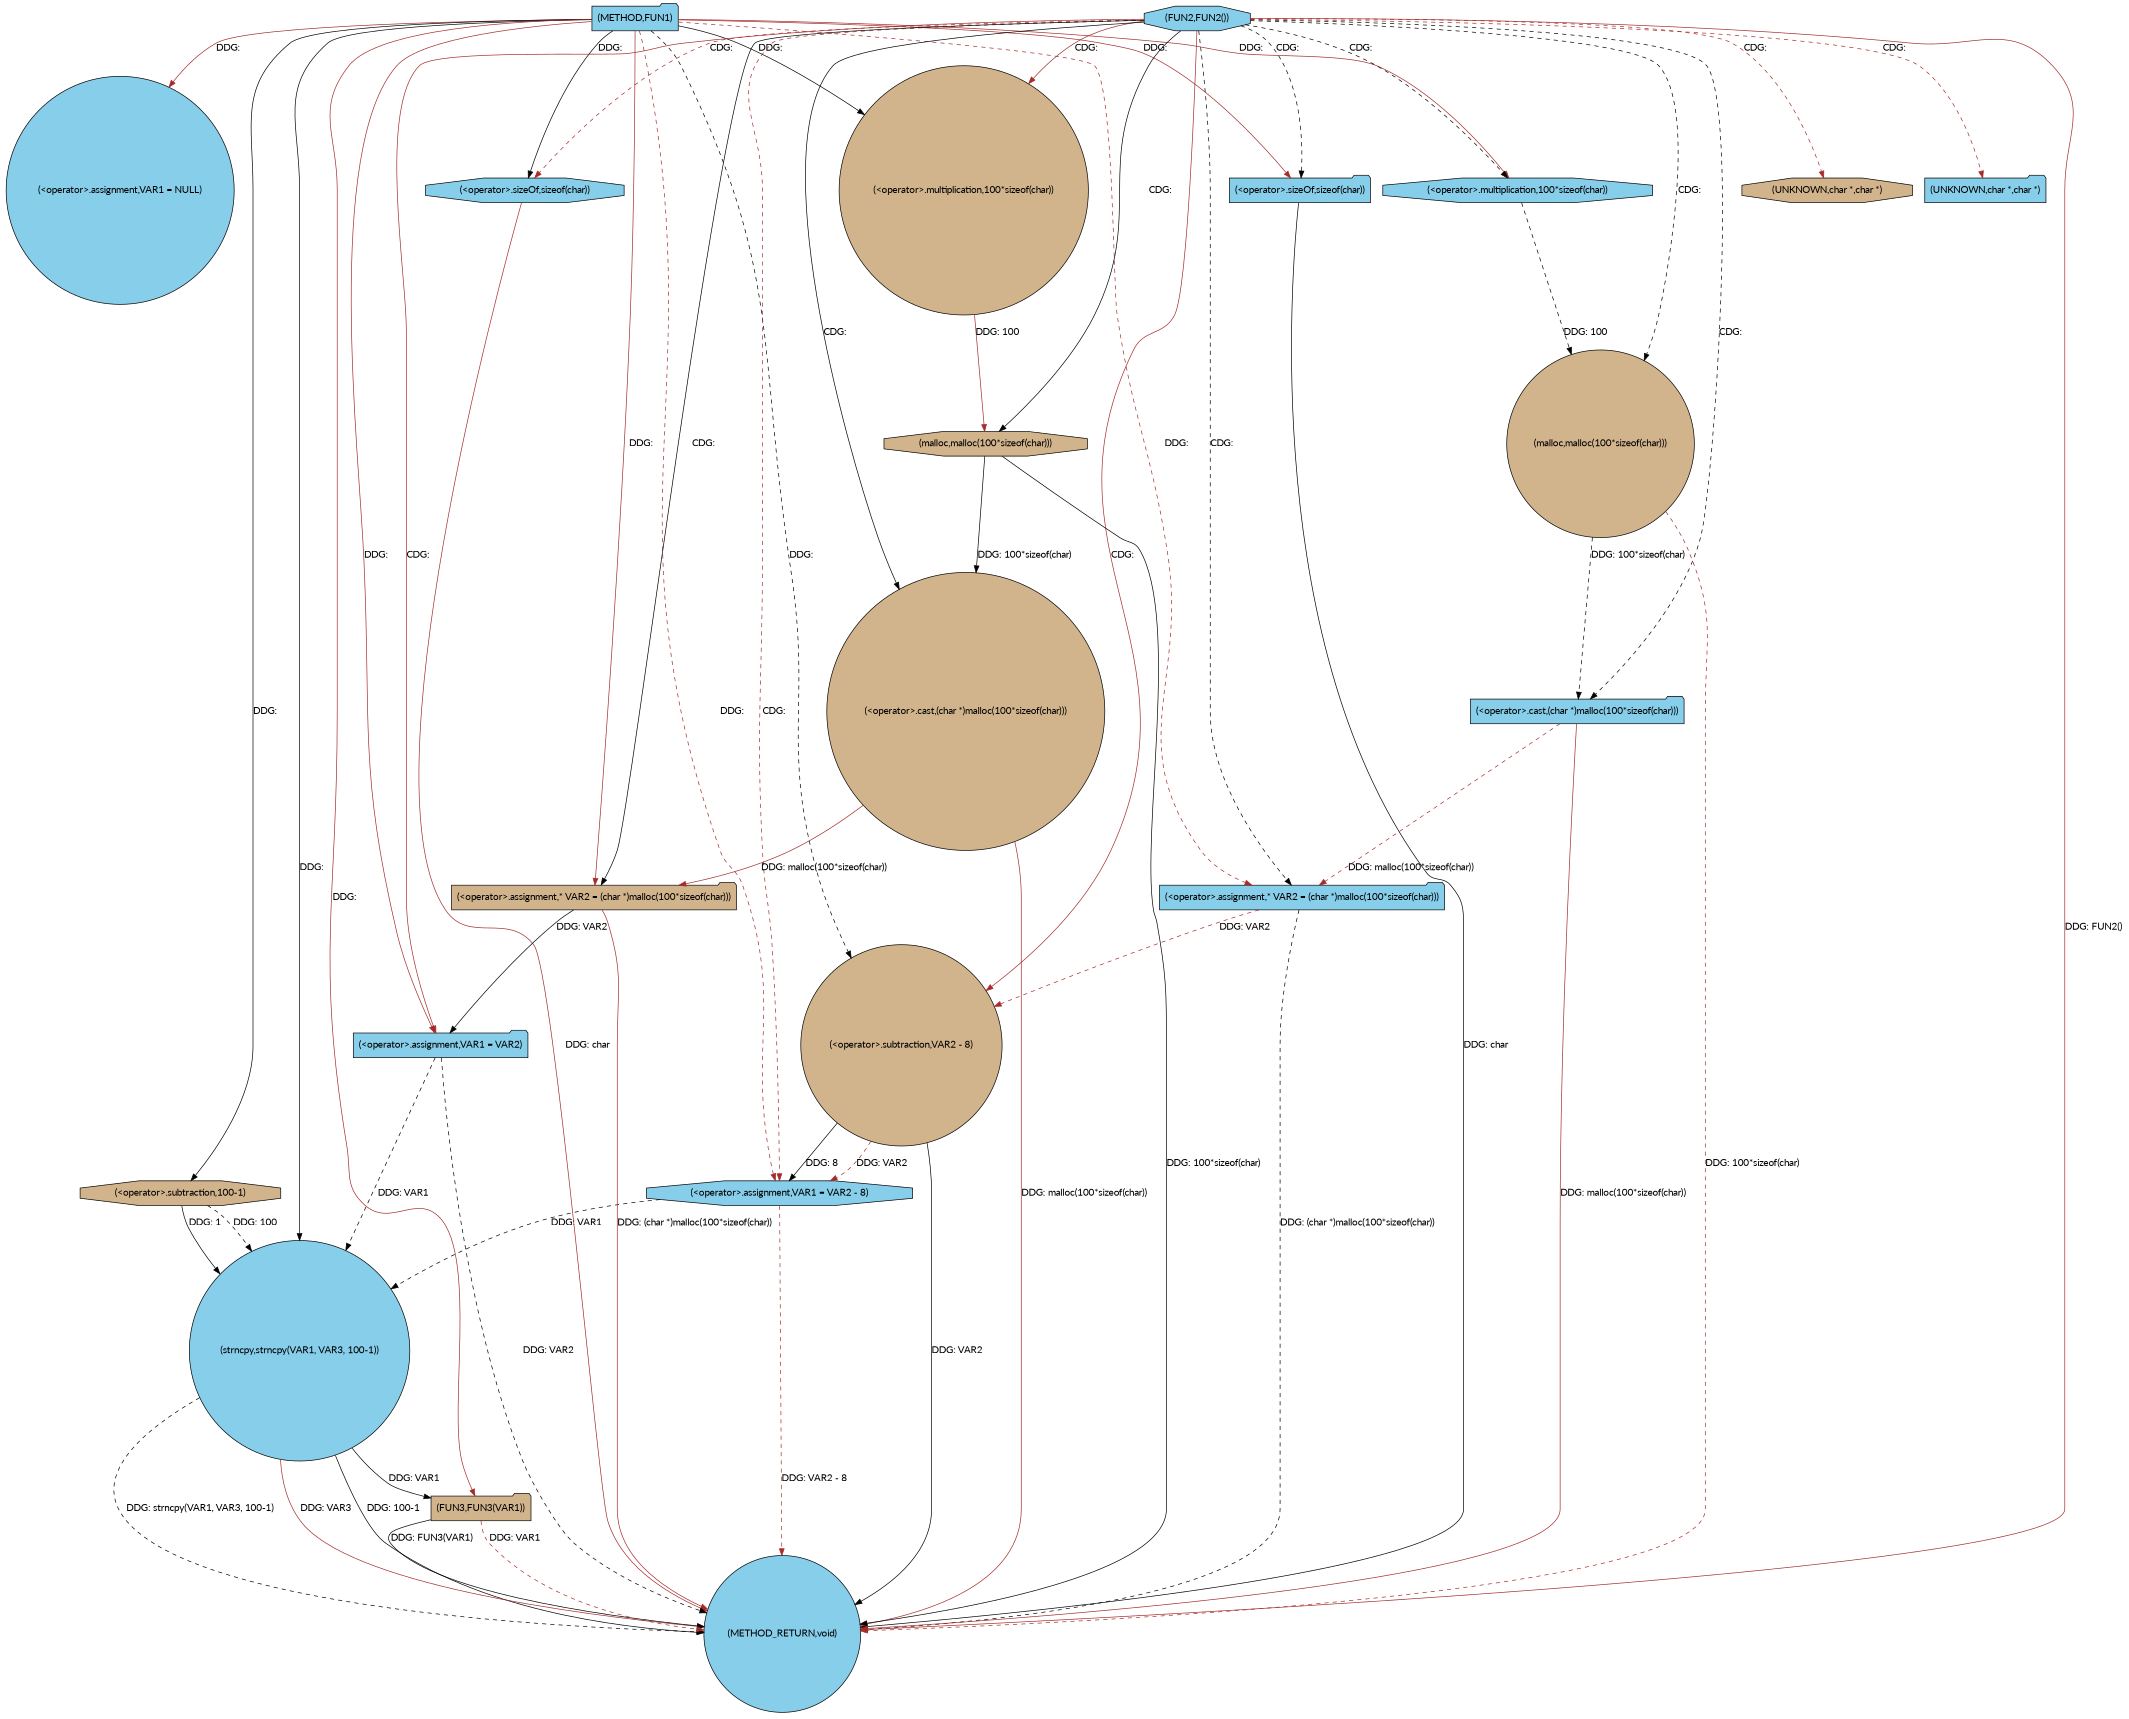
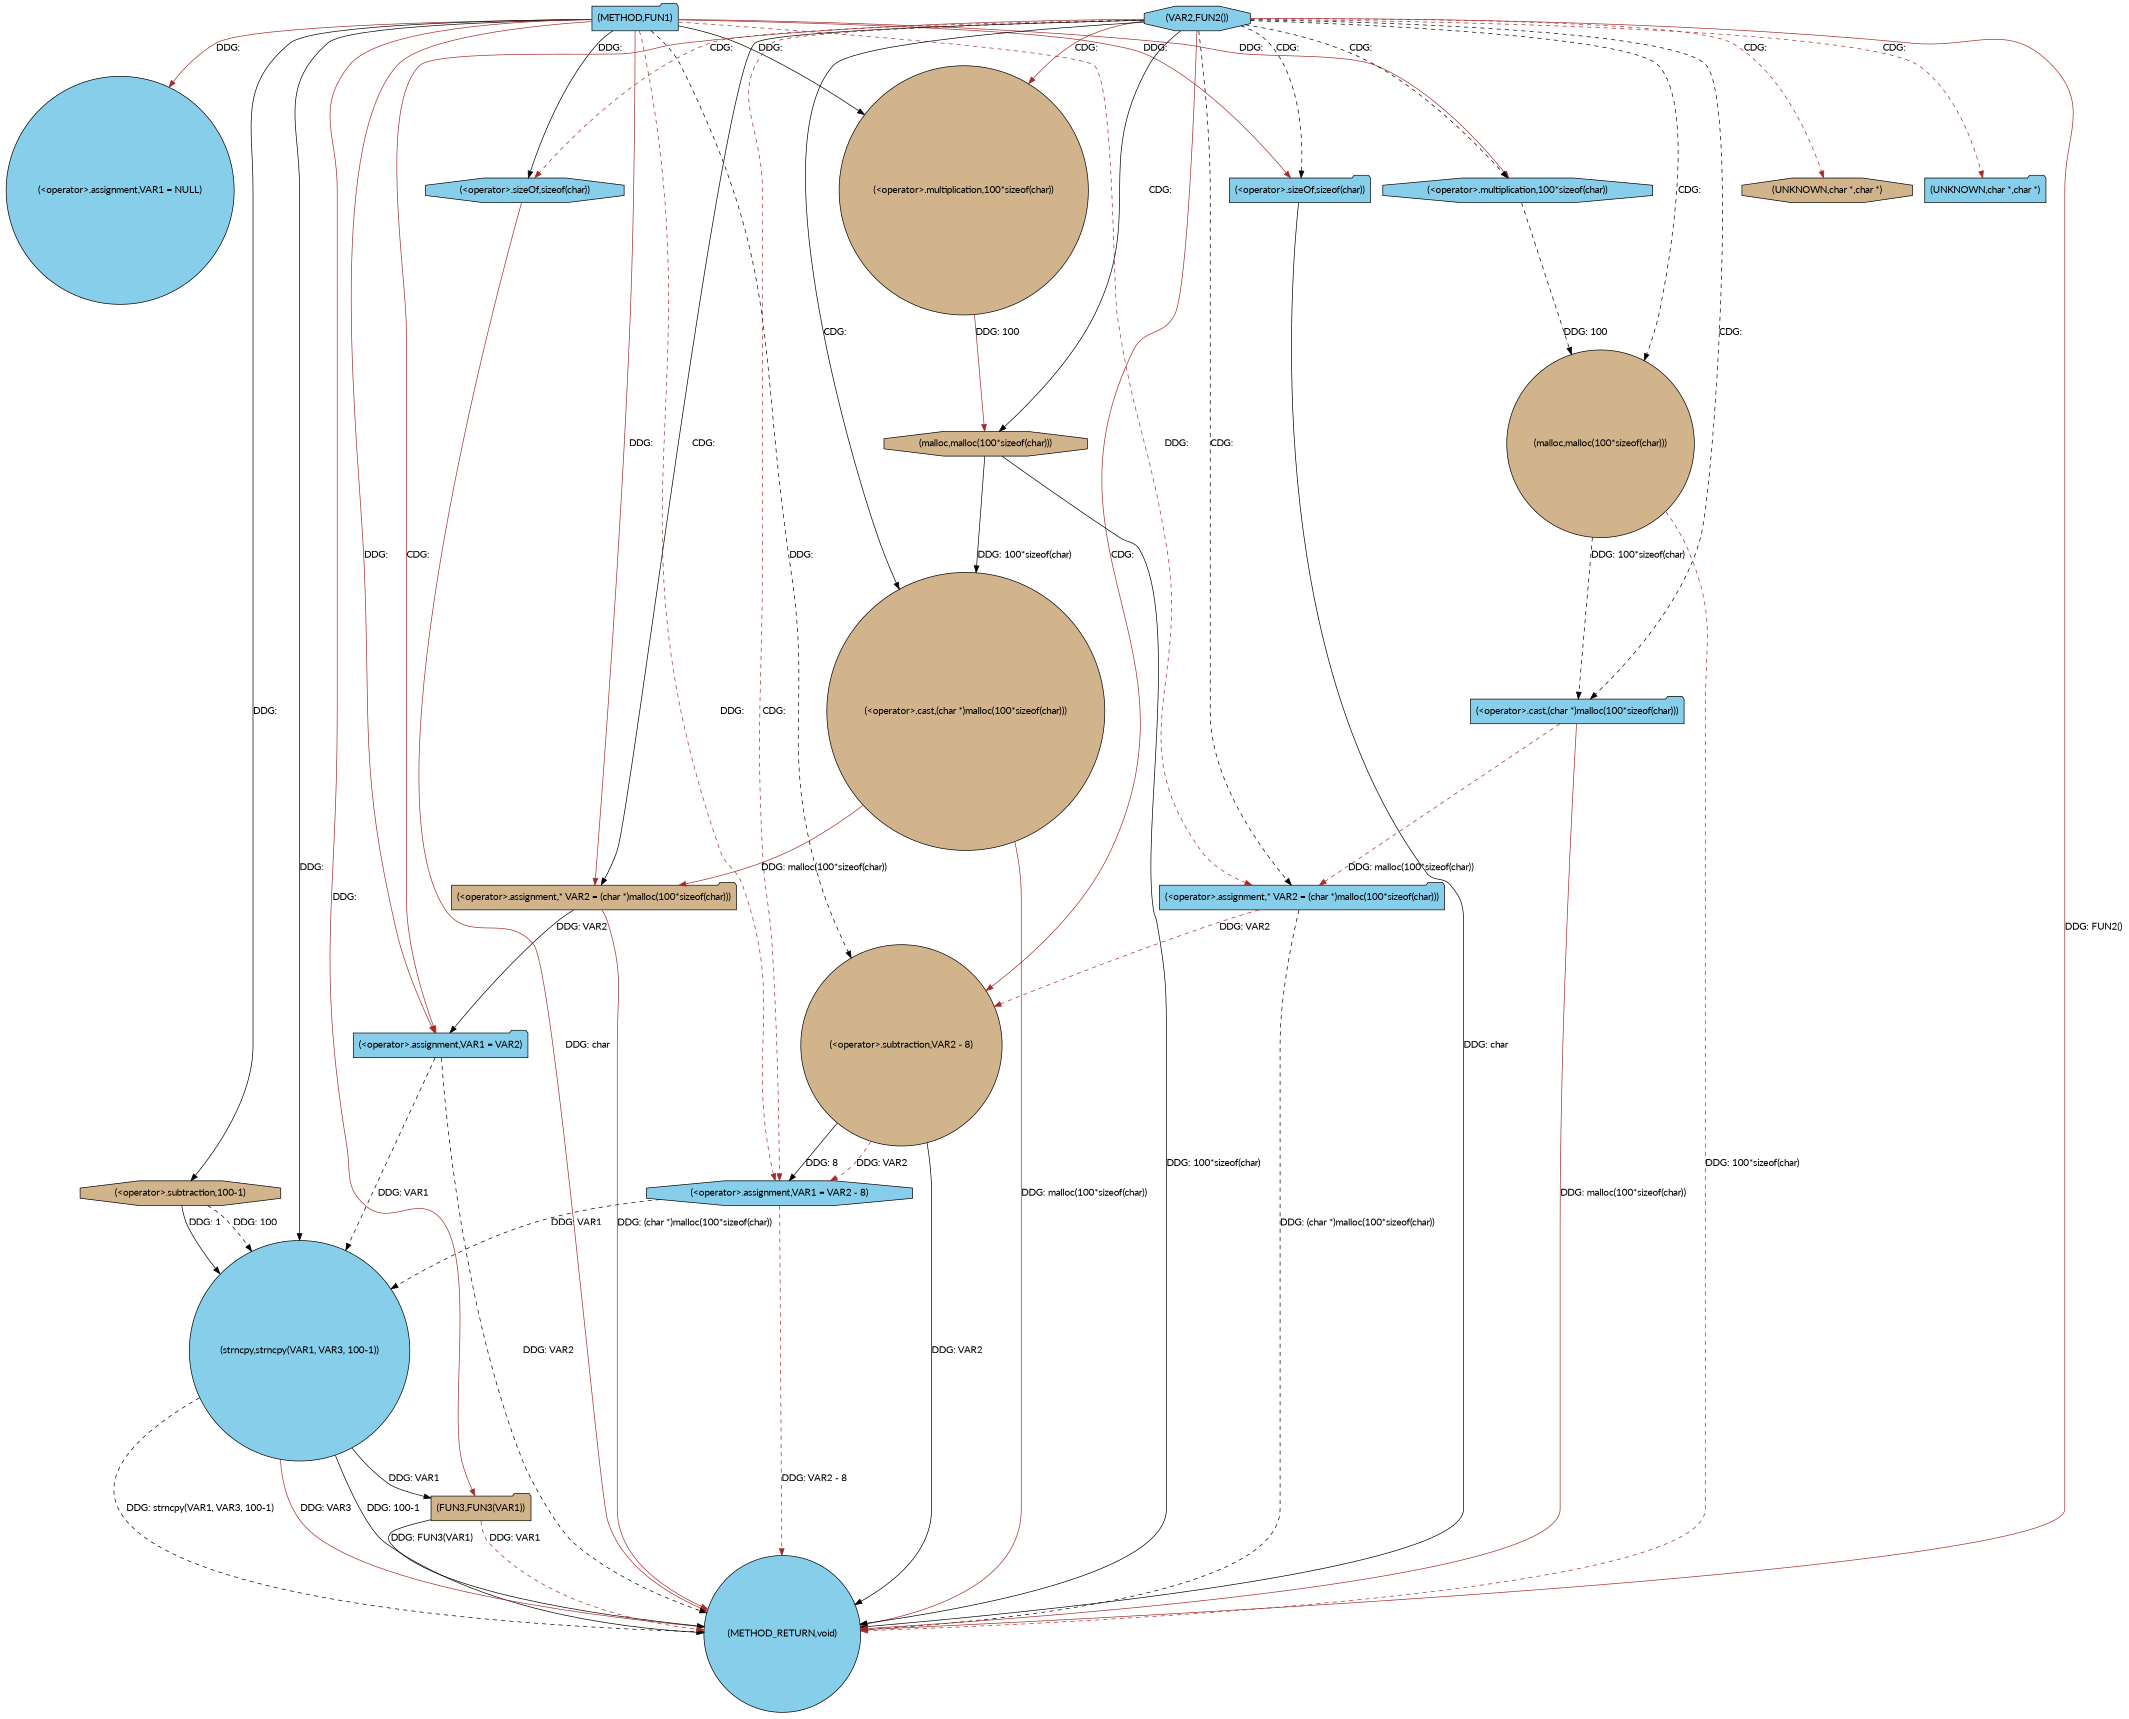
node "(FUN2,FUN2())": label "(FUN2,FUN2())" -> "(VAR2,FUN2())"
